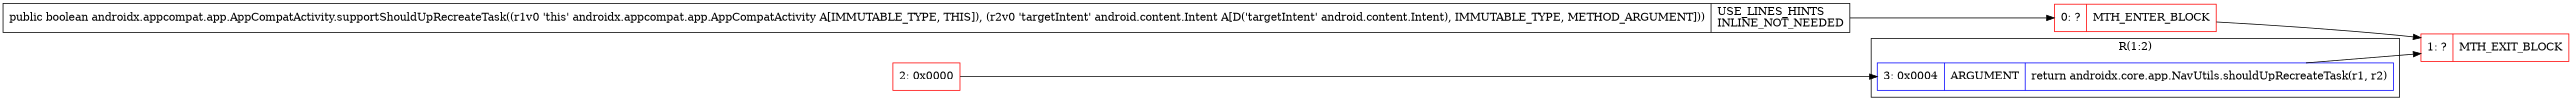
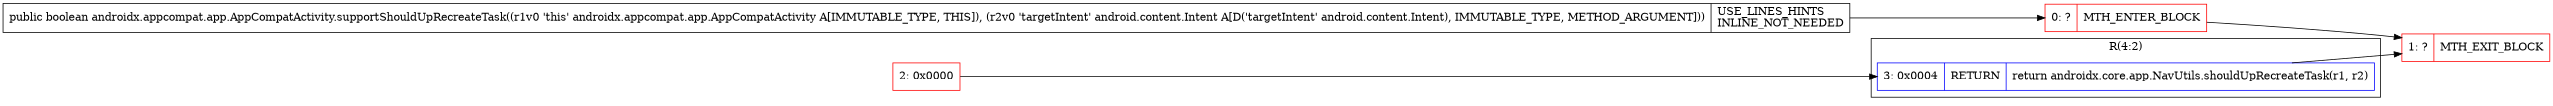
cluster "R(1:2)": label "R(1:2)" -> "R(4:2)"
node "3: 0x0004": text "ARGUMENT" -> "RETURN"
